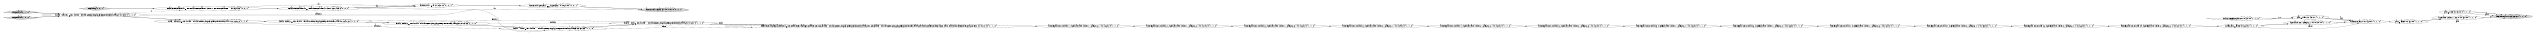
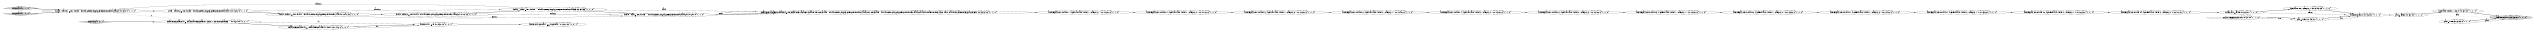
node "assertTrue(d1.equals(d2))@@@7@@@['0', '0', '1']": removed
